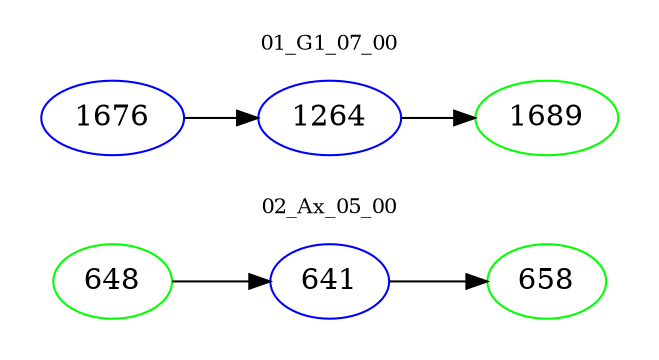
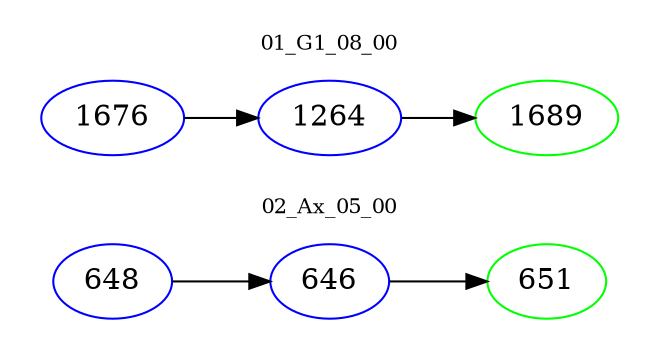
cluster "01_G1_07_00": label "01_G1_07_00" -> "01_G1_08_00"
node "648": color green -> blue
node "641": label "641" -> "646"
node "658": label "658" -> "651"
